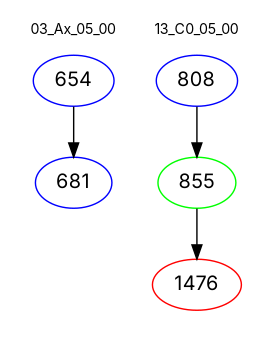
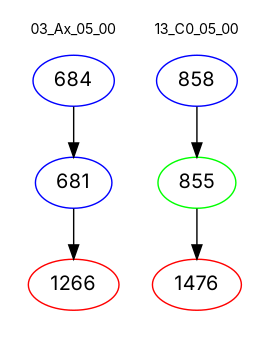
node "654": label "654" -> "684"
node "808": label "808" -> "858"
node "1266": added
